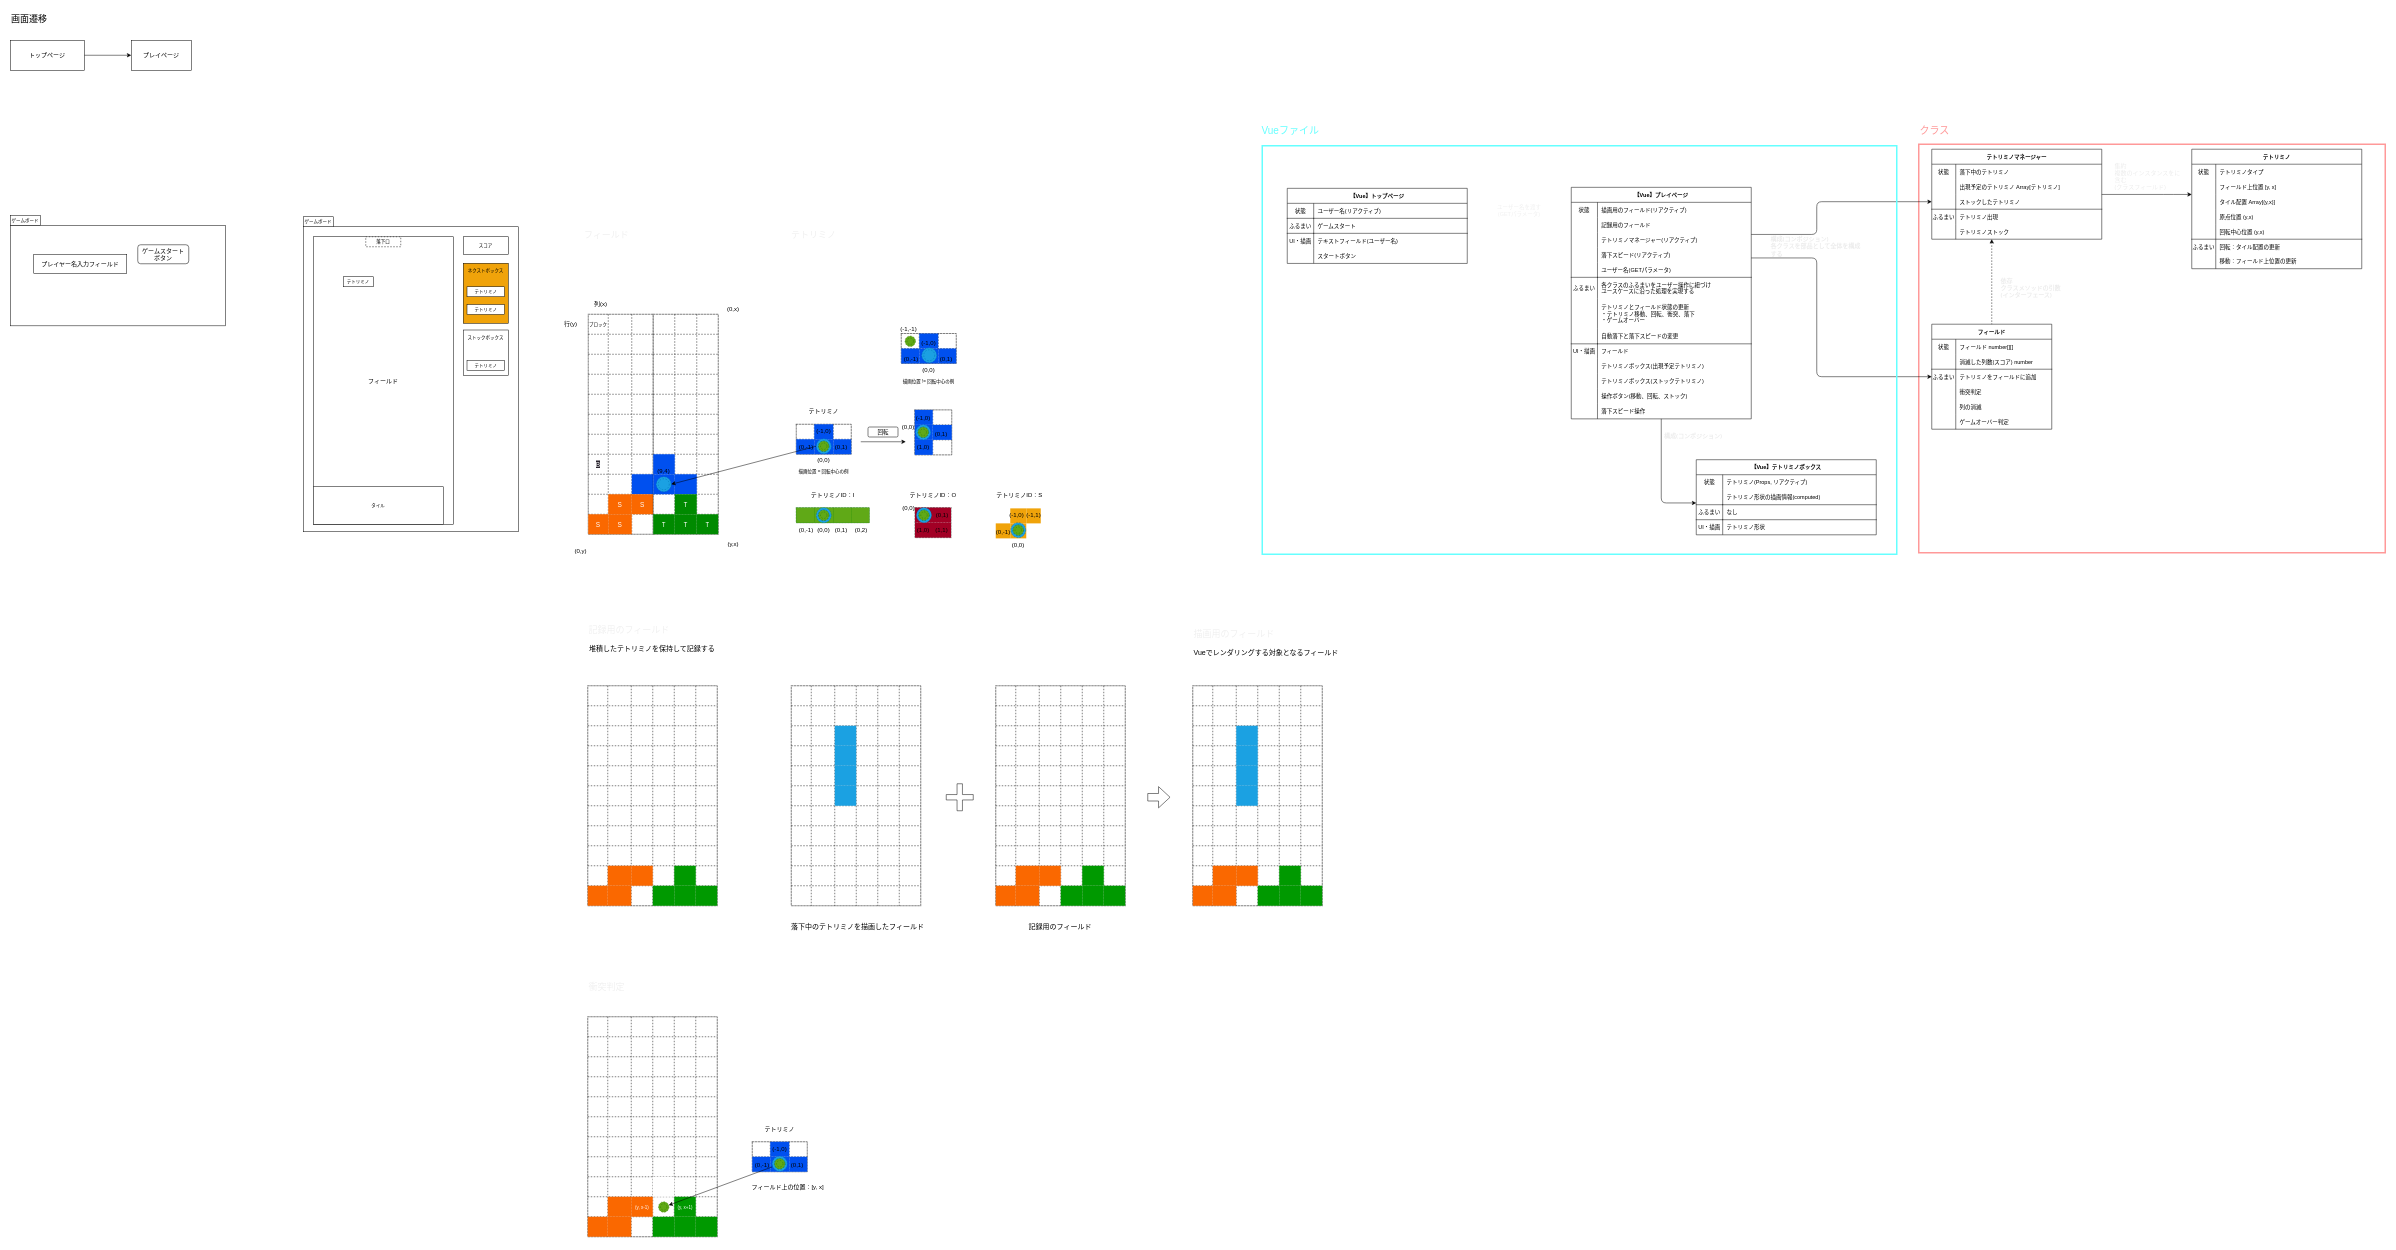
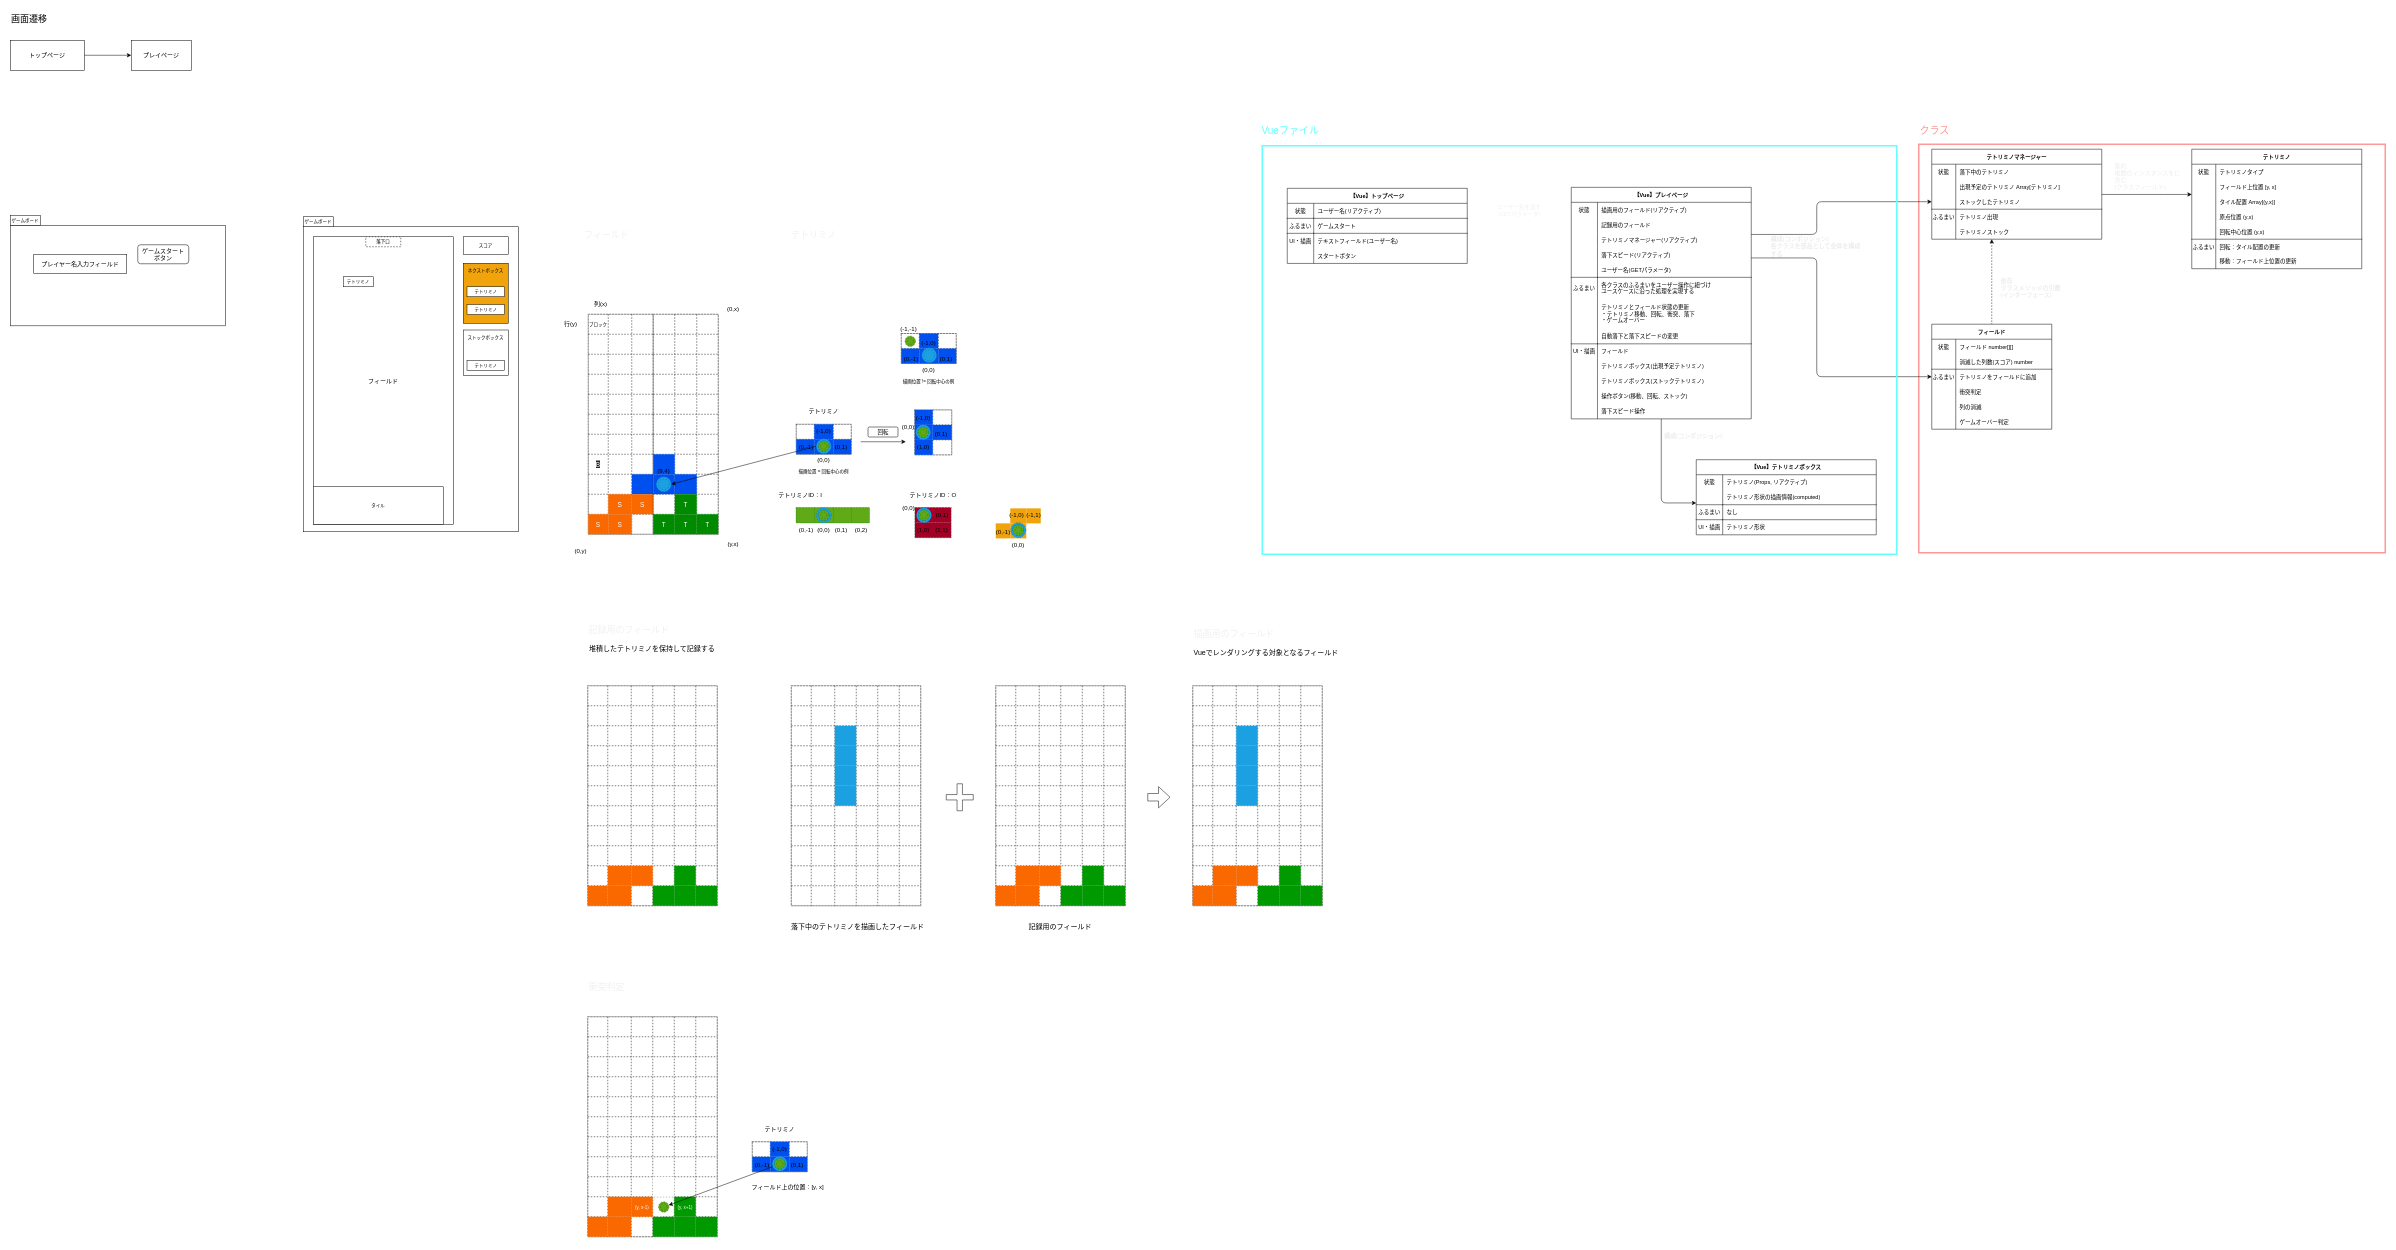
node "テトリミノID：I": moved (833, 495) -> (800, 495)
node "テトリミノID：S": removed
